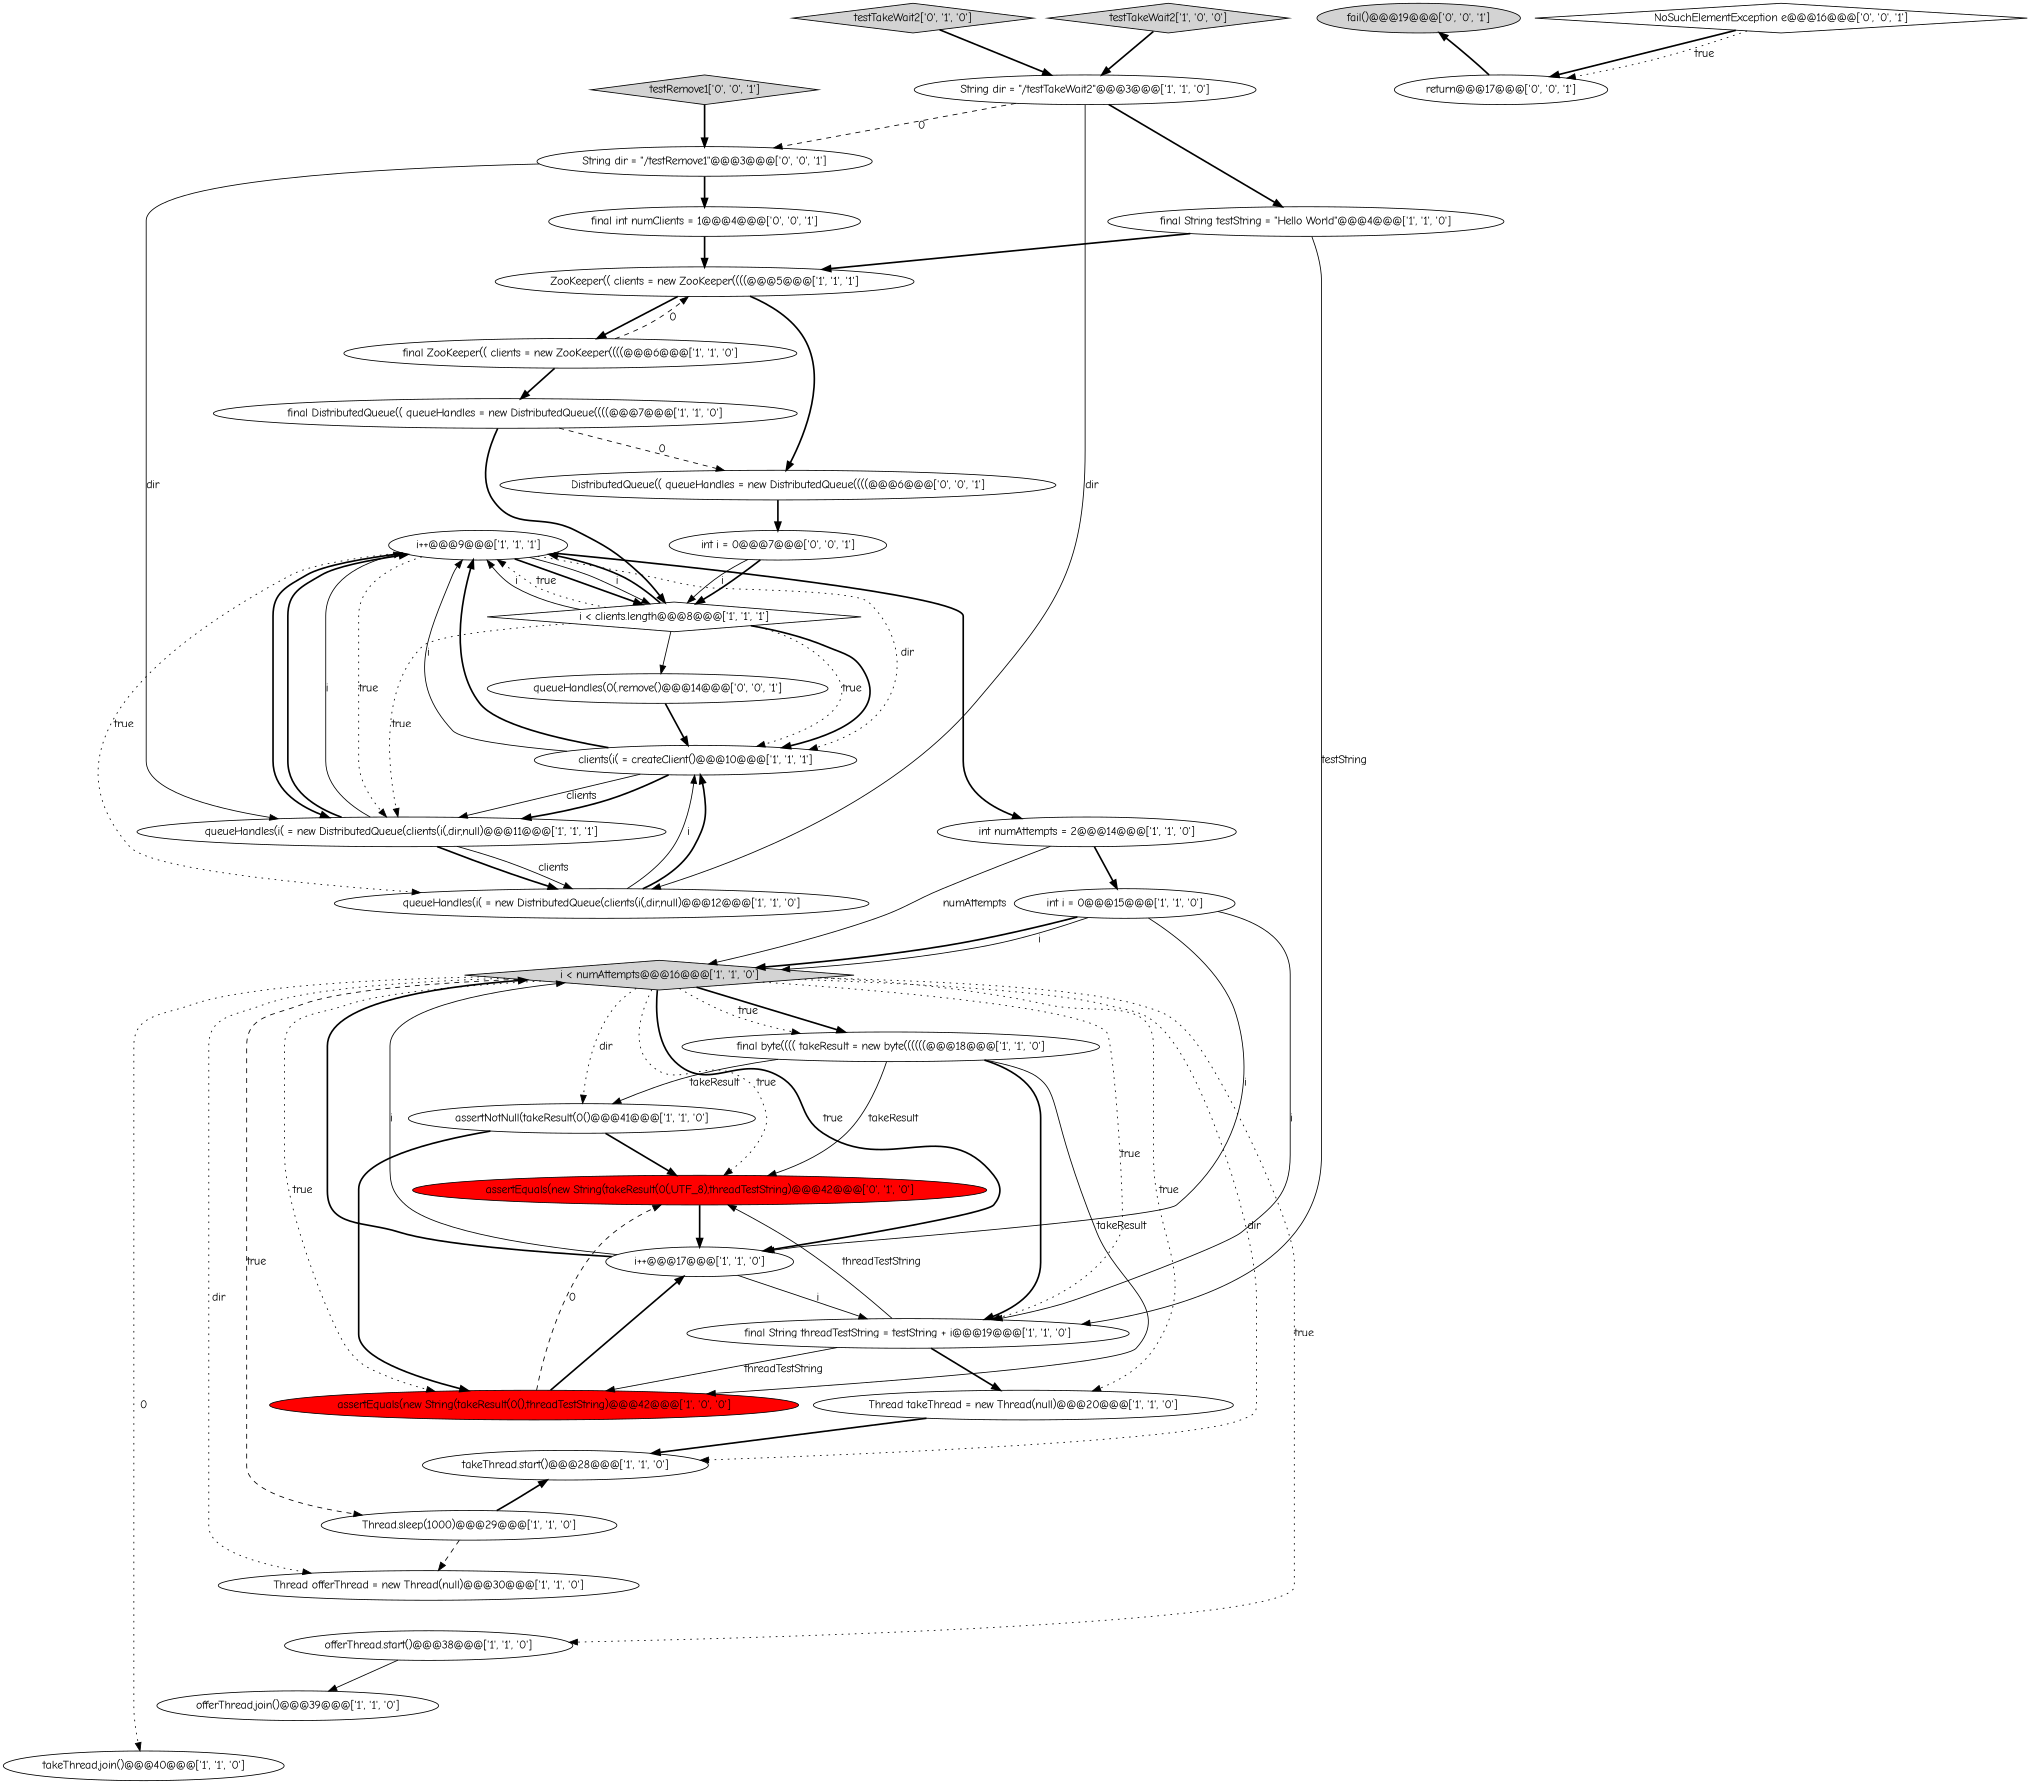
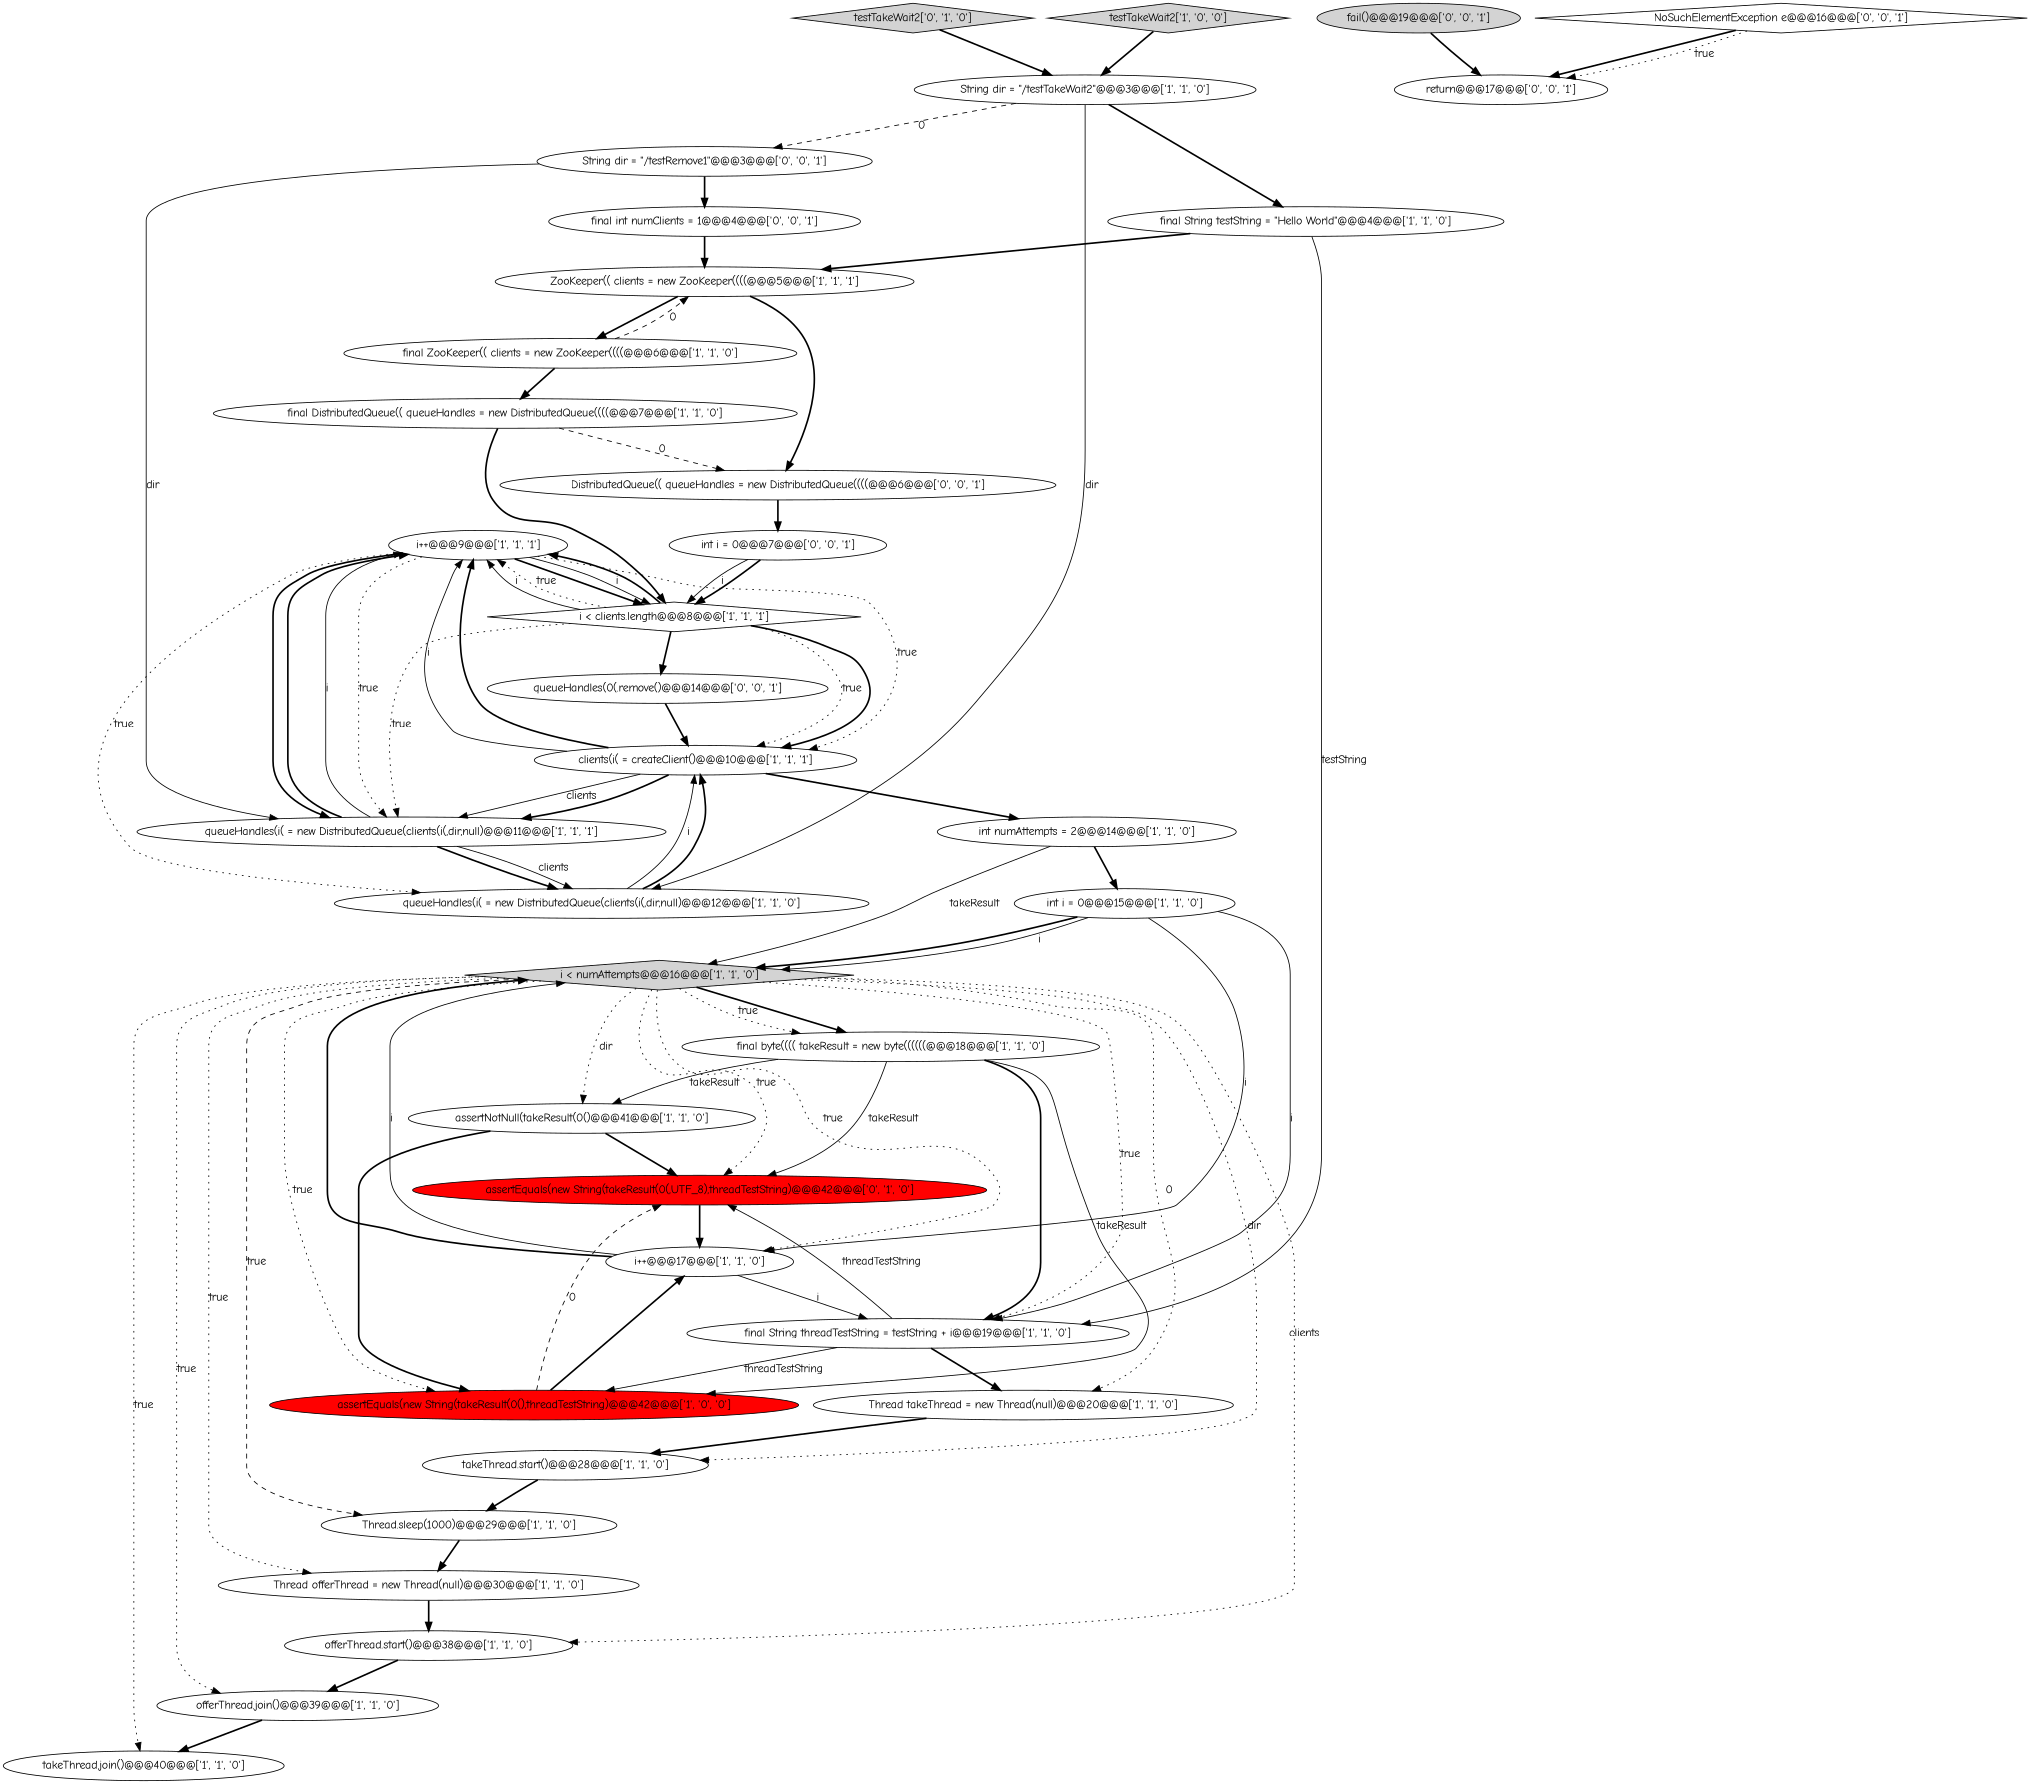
edge "return@@@17@@@['0', '0', '1']" -> "fail()@@@19@@@['0', '0', '1']": reversed
node "testRemove1['0', '0', '1']": removed
edge "i++@@@9@@@['1', '1', '1']" -> "int numAttempts = 2@@@14@@@['1', '1', '0']": now "clients(i( = createClient()@@@10@@@['1', '1', '1']" -> "int numAttempts = 2@@@14@@@['1', '1', '0']"
edge "i < clients.length@@@8@@@['1', '1', '1']" -> "queueHandles(0(.remove()@@@14@@@['0', '0', '1']": style solid -> bold
edge "i++@@@9@@@['1', '1', '1']" -> "clients(i( = createClient()@@@10@@@['1', '1', '1']": label "dir" -> "true"
edge "int numAttempts = 2@@@14@@@['1', '1', '0']" -> "i < numAttempts@@@16@@@['1', '1', '0']": label "numAttempts" -> "takeResult"
edge "i < numAttempts@@@16@@@['1', '1', '0']" -> "i++@@@17@@@['1', '1', '0']": style bold -> dotted
edge "i < numAttempts@@@16@@@['1', '1', '0']" -> "Thread takeThread = new Thread(null)@@@20@@@['1', '1', '0']": label "true" -> "0"
edge "i < numAttempts@@@16@@@['1', '1', '0']" -> "offerThread.join()@@@39@@@['1', '1', '0']": added, label "true"
edge "i < numAttempts@@@16@@@['1', '1', '0']" -> "Thread offerThread = new Thread(null)@@@30@@@['1', '1', '0']": label "dir" -> "true"
edge "i < numAttempts@@@16@@@['1', '1', '0']" -> "offerThread.start()@@@38@@@['1', '1', '0']": label "true" -> "clients"
edge "i < numAttempts@@@16@@@['1', '1', '0']" -> "takeThread.join()@@@40@@@['1', '1', '0']": label "0" -> "true"
edge "Thread.sleep(1000)@@@29@@@['1', '1', '0']" -> "takeThread.start()@@@28@@@['1', '1', '0']": reversed
edge "Thread.sleep(1000)@@@29@@@['1', '1', '0']" -> "Thread offerThread = new Thread(null)@@@30@@@['1', '1', '0']": style dashed -> bold
edge "Thread offerThread = new Thread(null)@@@30@@@['1', '1', '0']" -> "offerThread.start()@@@38@@@['1', '1', '0']": added
edge "offerThread.start()@@@38@@@['1', '1', '0']" -> "offerThread.join()@@@39@@@['1', '1', '0']": style solid -> bold
edge "offerThread.join()@@@39@@@['1', '1', '0']" -> "takeThread.join()@@@40@@@['1', '1', '0']": added
